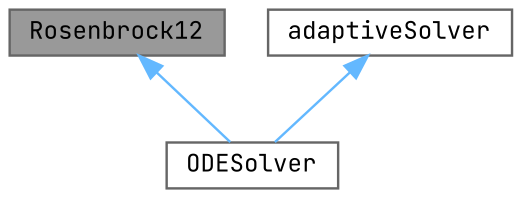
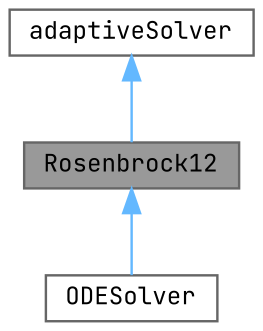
edge "ODESolver" -> "adaptiveSolver": now "Rosenbrock12" -> "adaptiveSolver"
